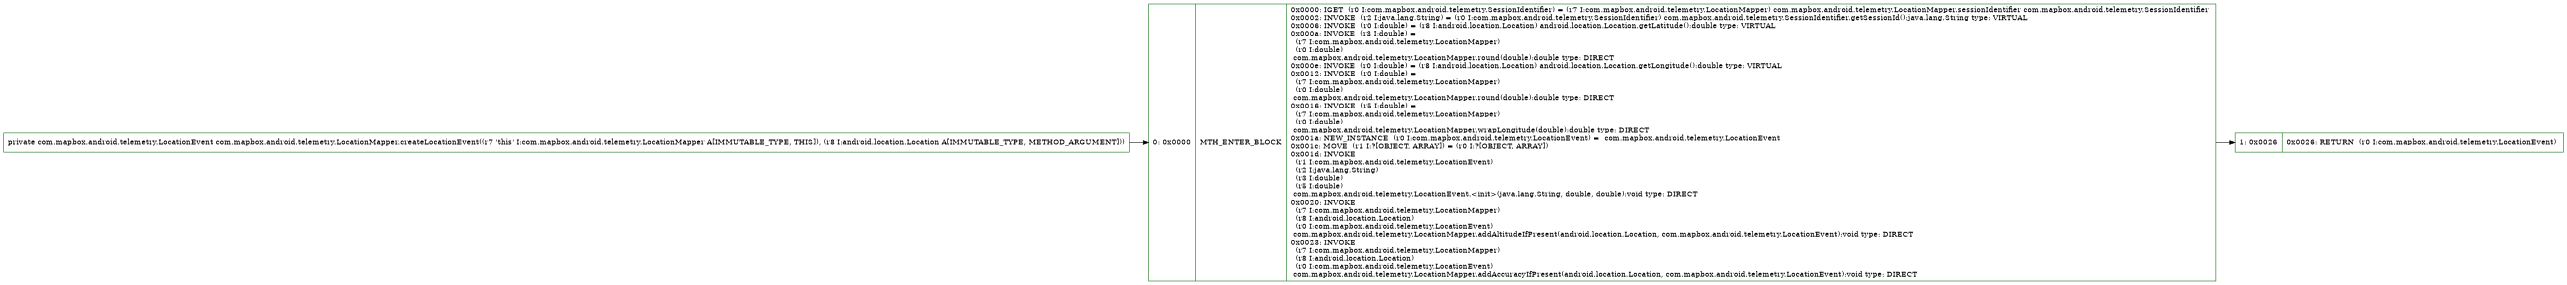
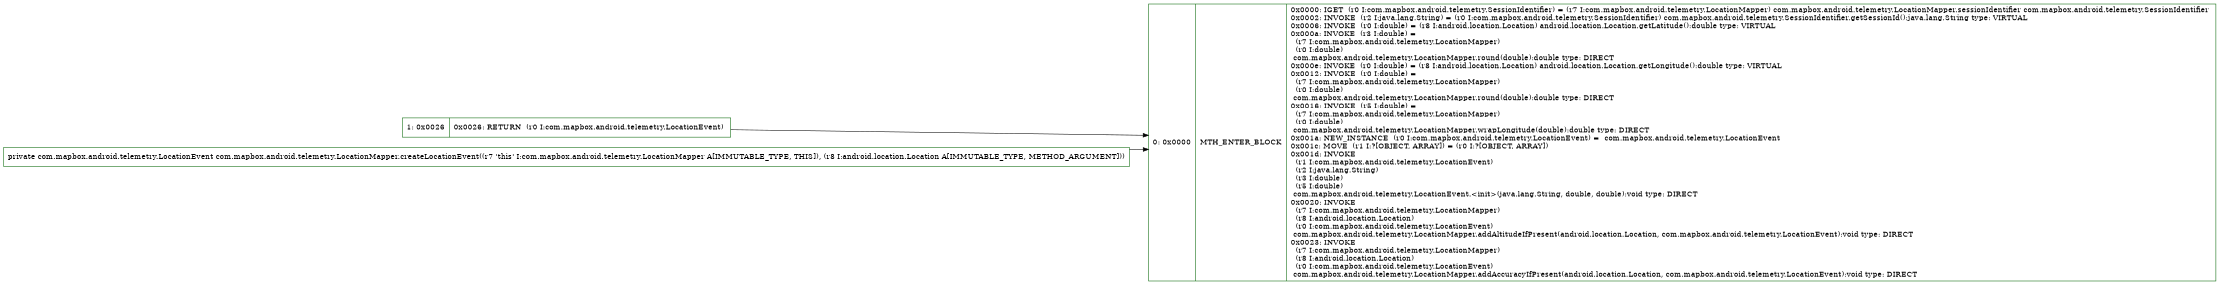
edge "0: 0x0000" -> "1: 0x0026": reversed
